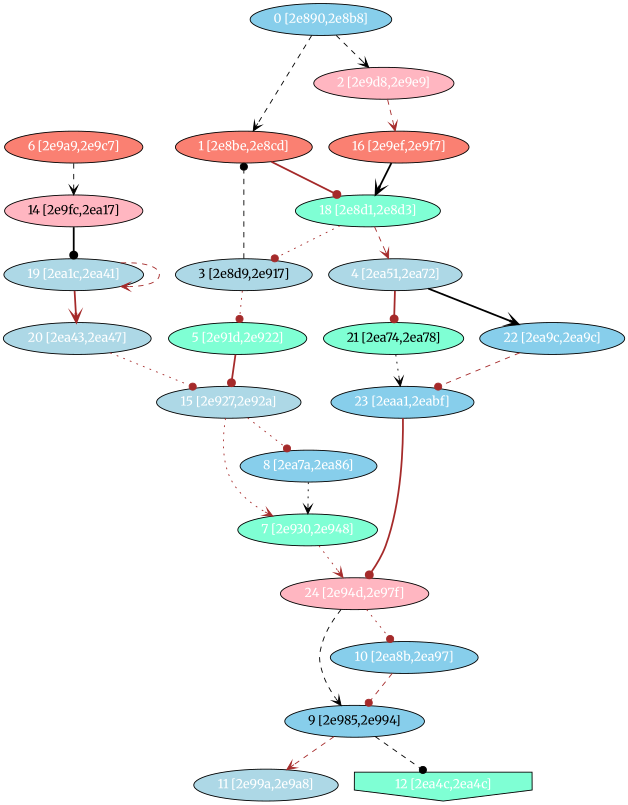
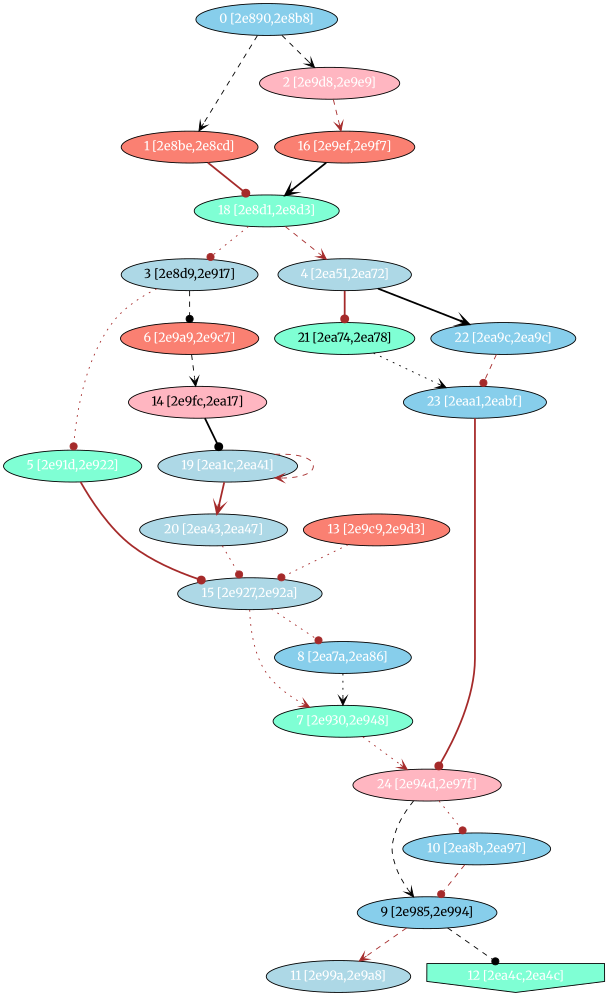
edge "3 [2e8d9,2e917]" -> "1 [2e8be,2e8cd]": now "3 [2e8d9,2e917]" -> "6 [2e9a9,2e9c7]"
node "13 [2e9c9,2e9d3]": added
